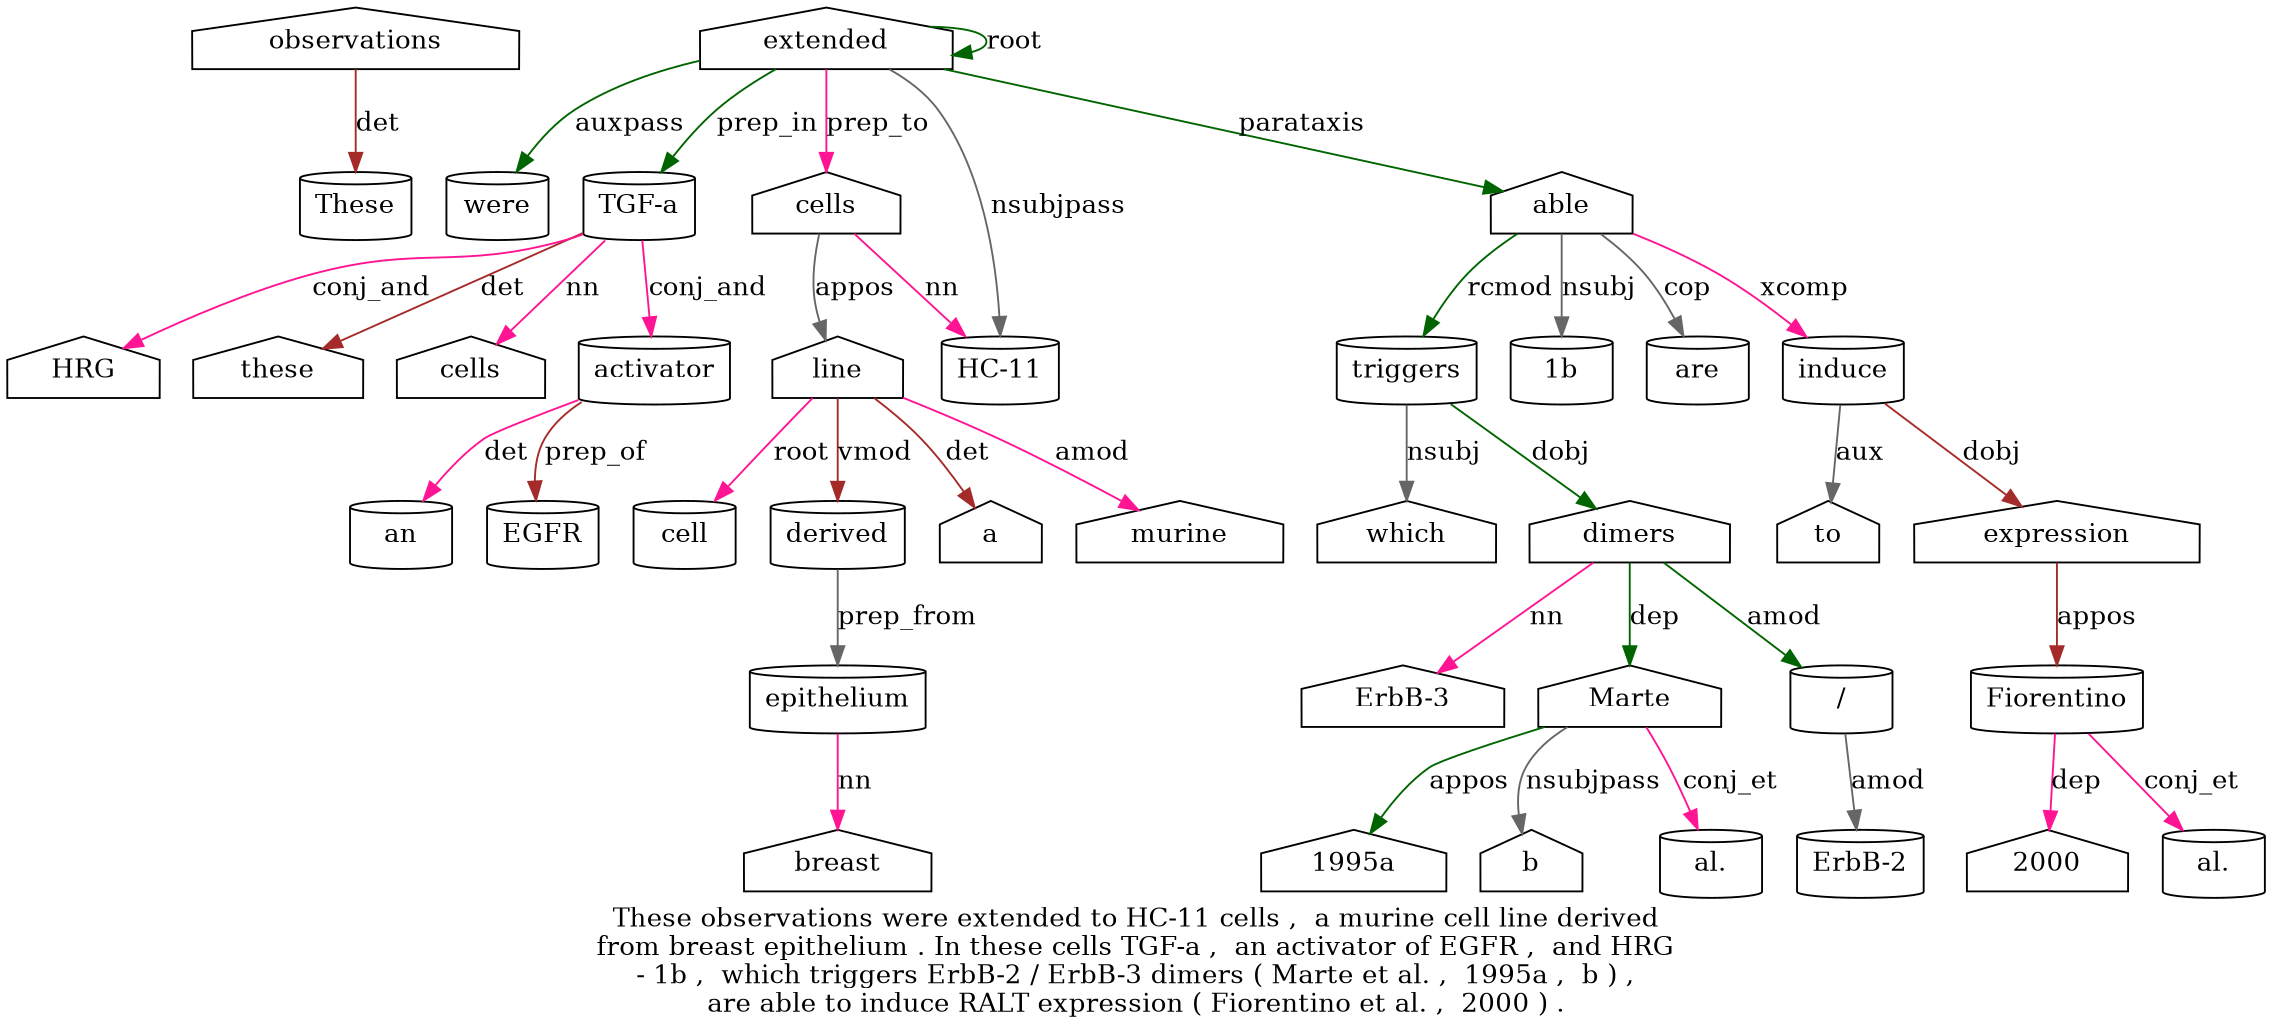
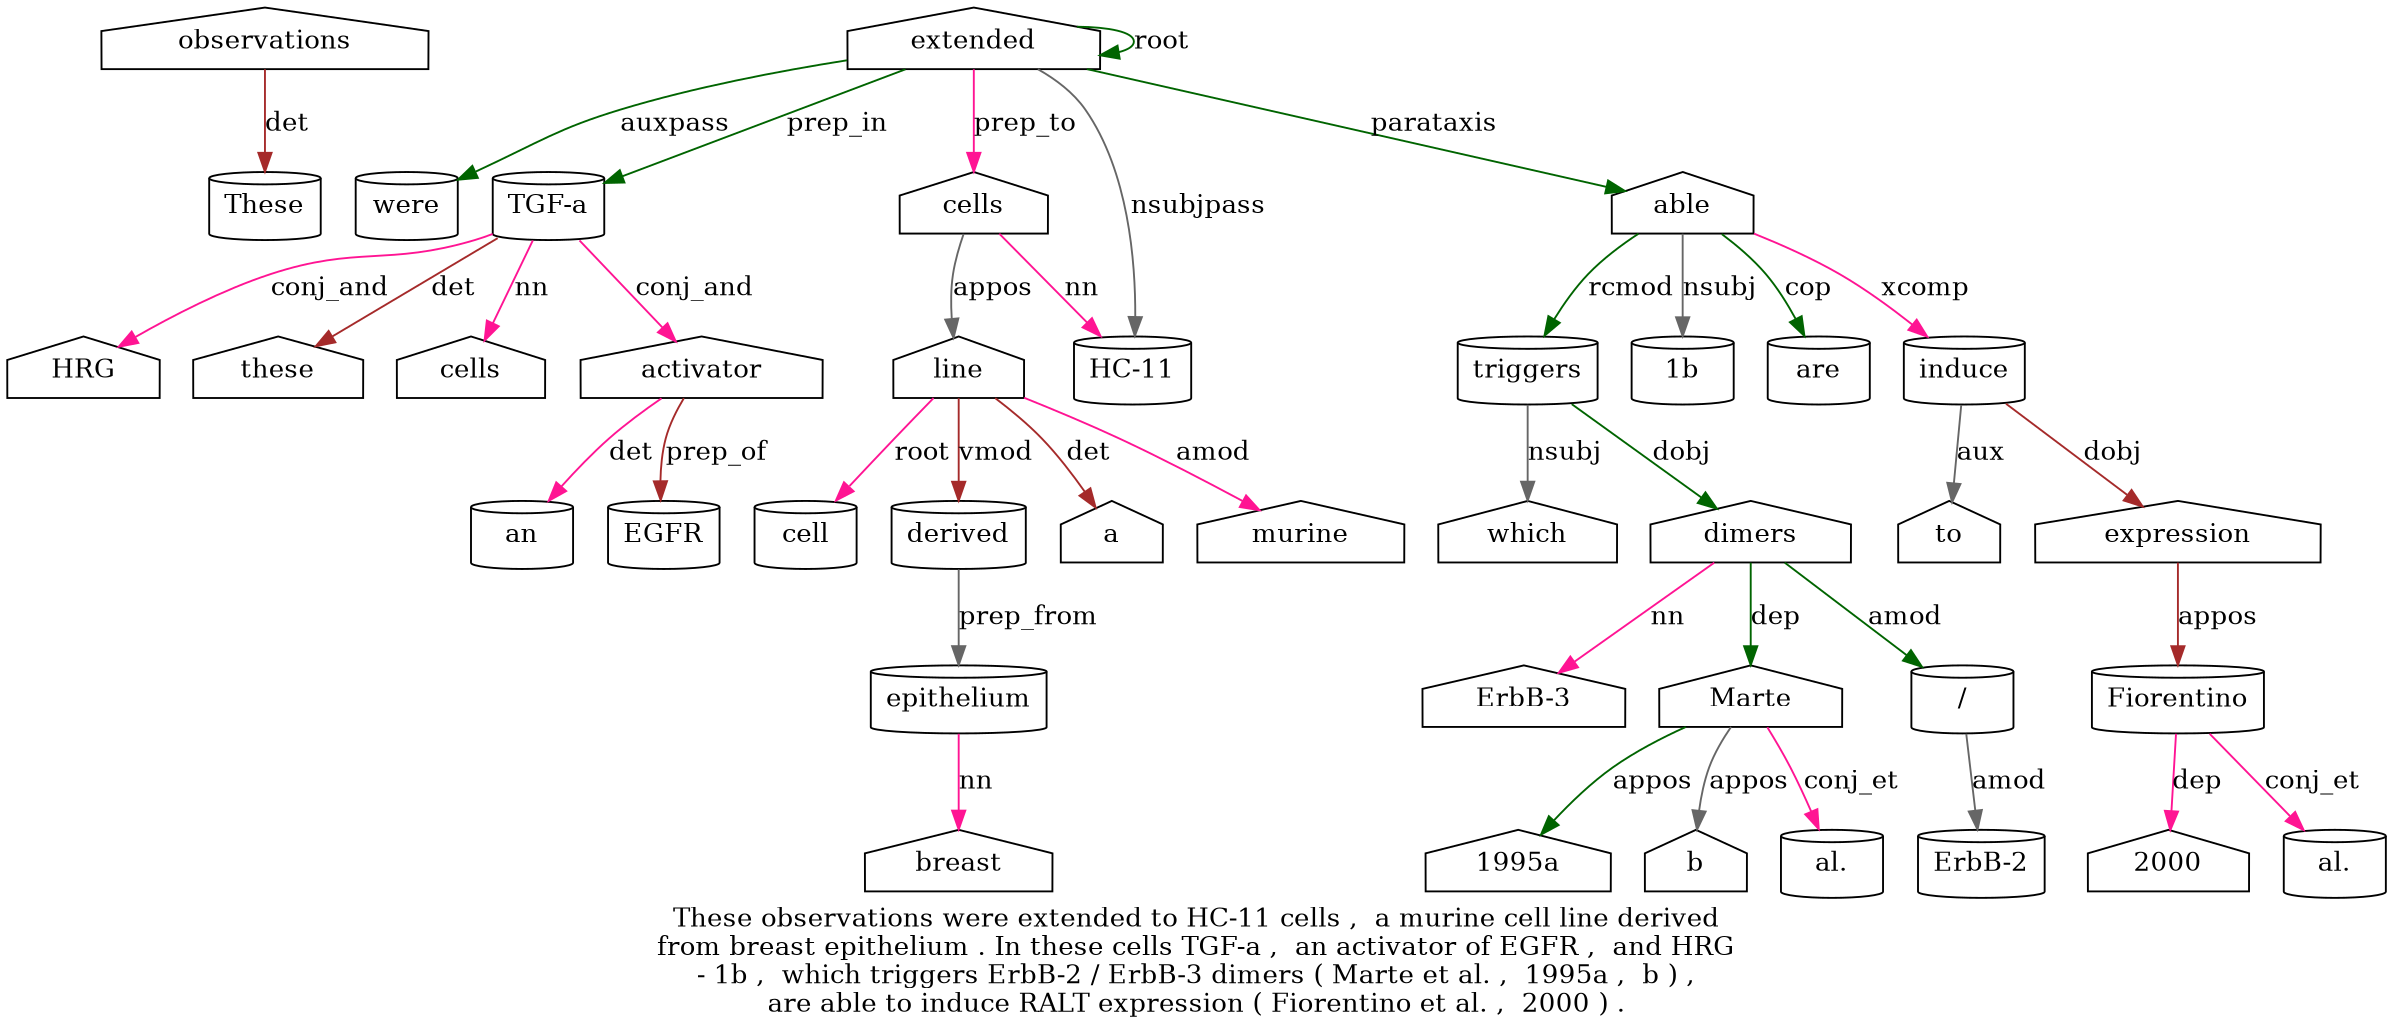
edge "able" -> "are": color gray40 -> darkgreen
node "activator": shape cylinder -> house
edge "Marte" -> "b": label "nsubjpass" -> "appos"
